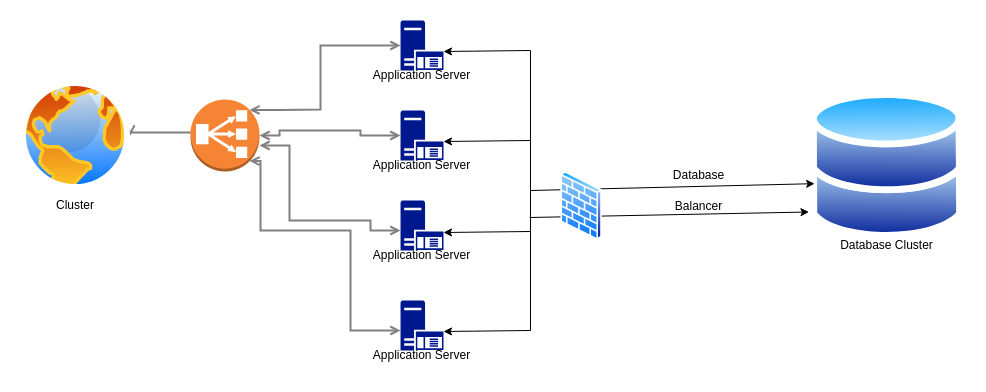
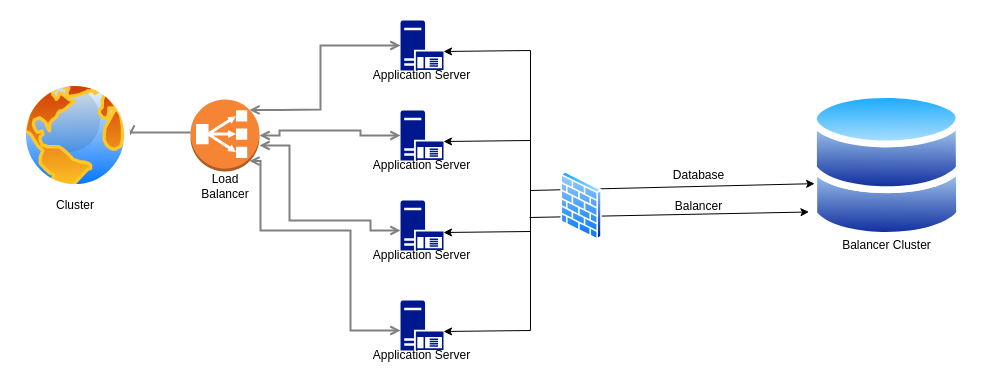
node "Load Balancer": added
node "Database Cluster": label "Database Cluster" -> "Balancer Cluster"
